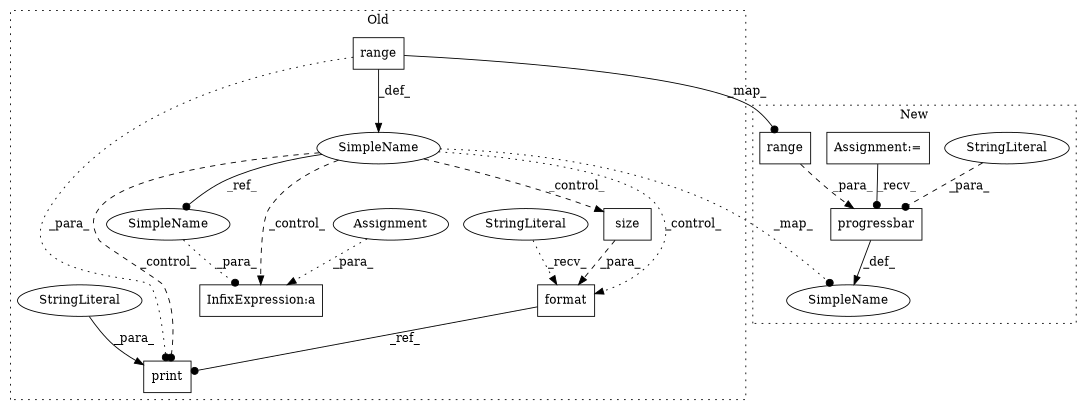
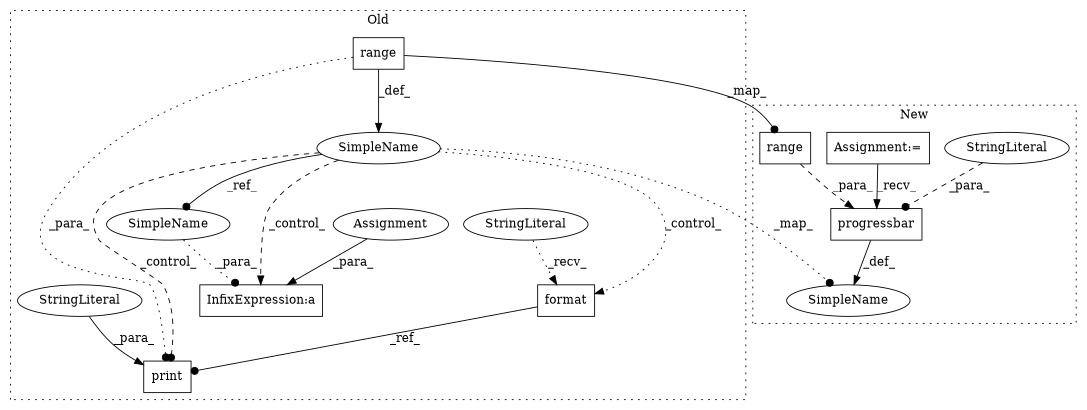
edge "Assignment:=" -> "progressbar": arrowhead dot -> normal
node "size": removed
edge "Assignment" -> "InfixExpression:a": style dotted -> solid
